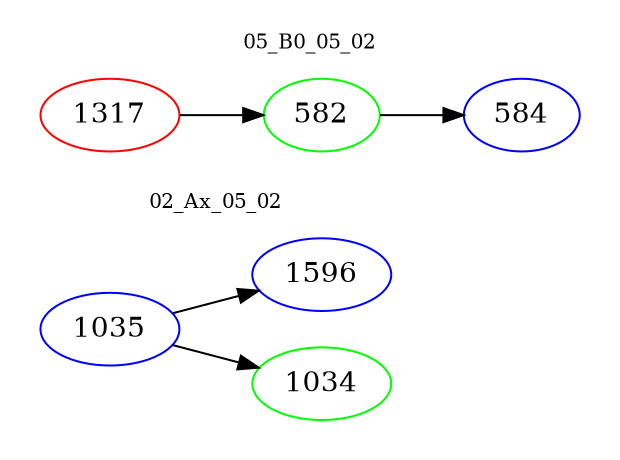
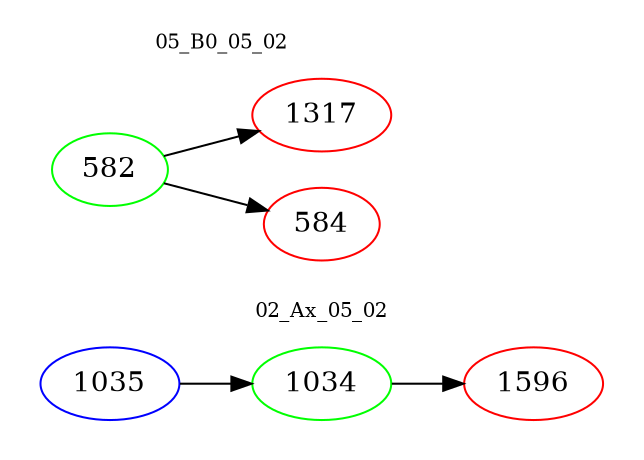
edge "1317" -> "582": reversed
node "584": color blue -> red
node "1596": color blue -> red
edge "1035" -> "1596": now "1034" -> "1596"
